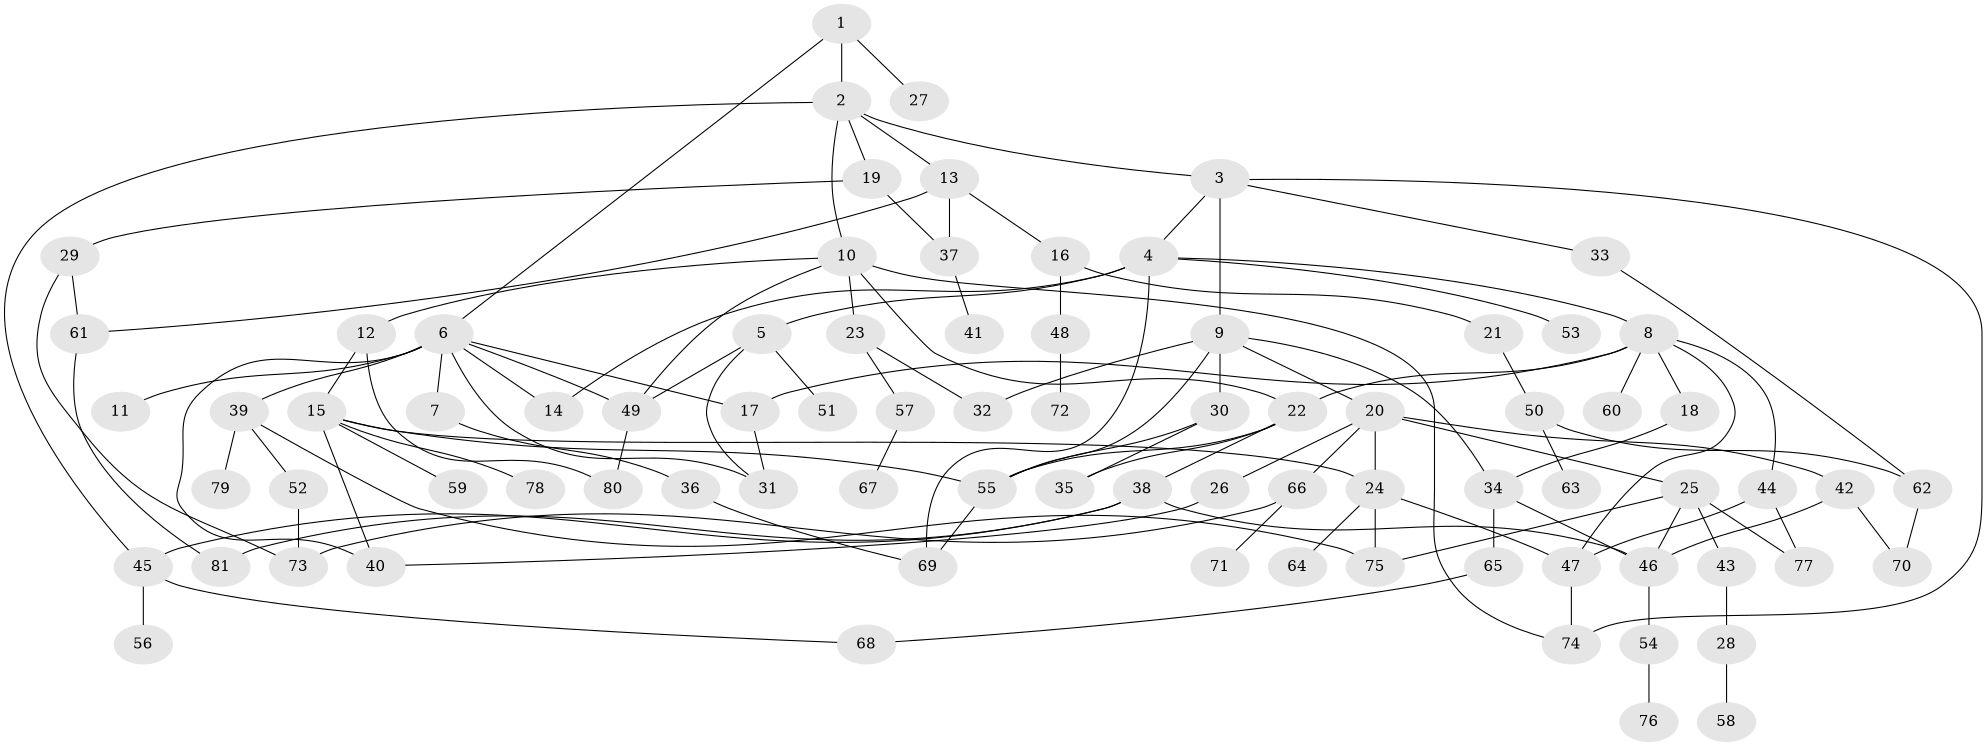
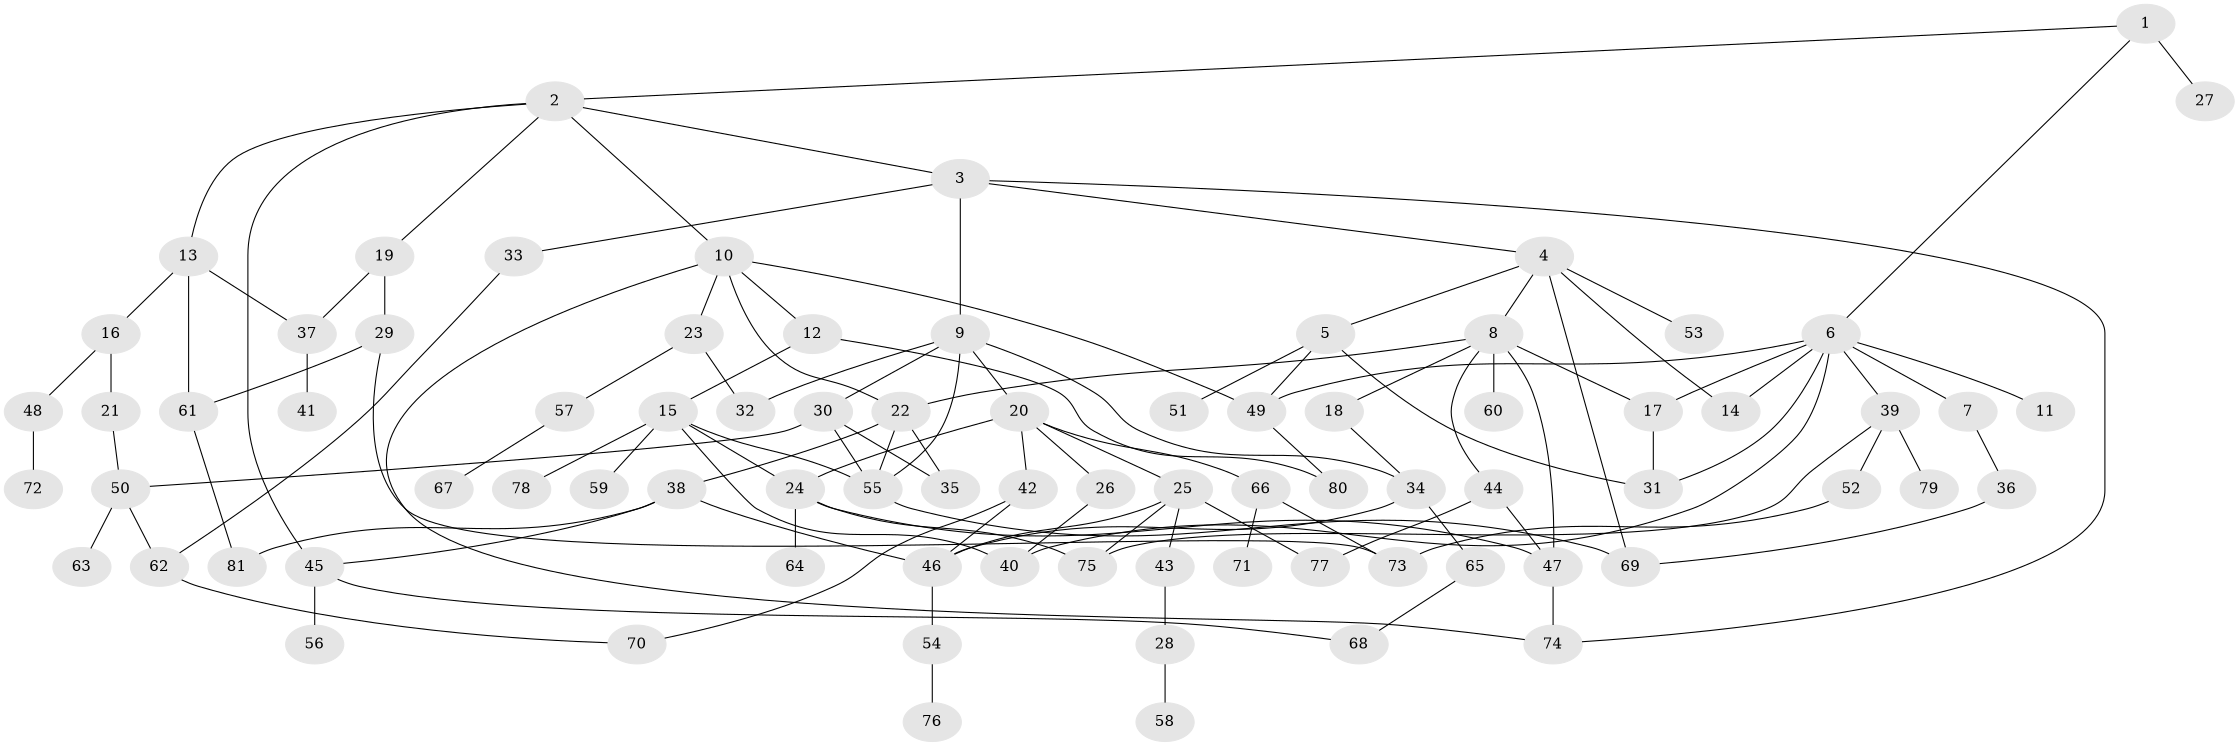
edge "30" -- "50": added
